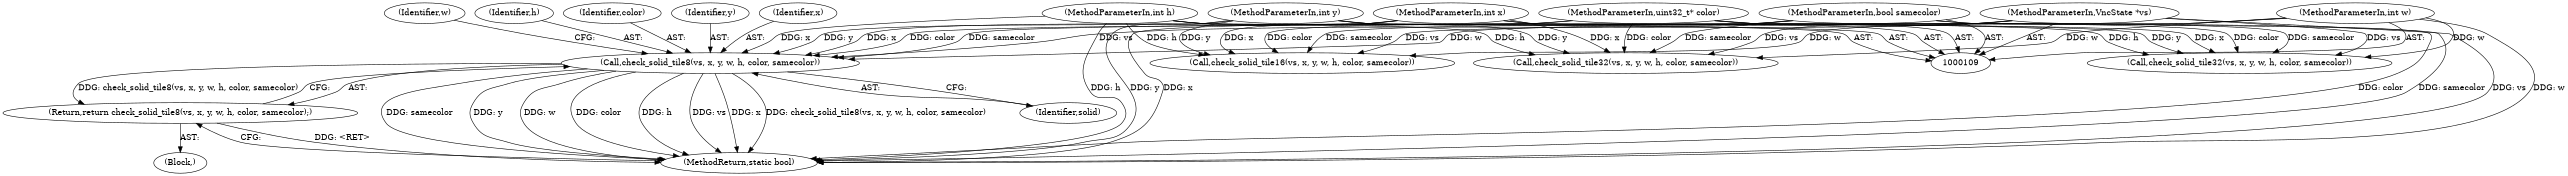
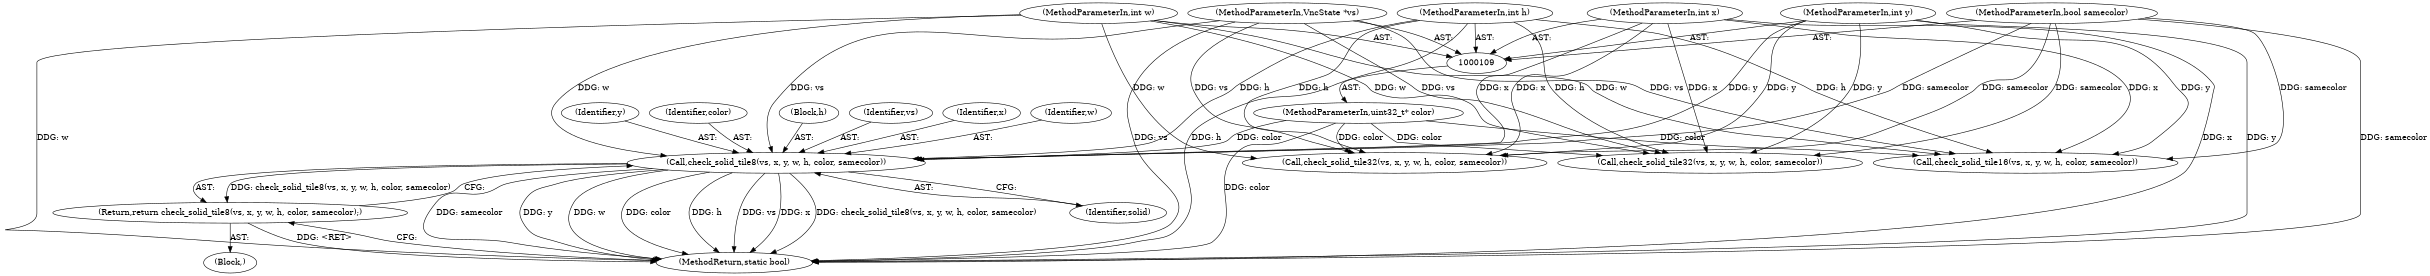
node "(Identifier,h)": label "(Identifier,h)" -> "(Block,h)"
edge "(MethodParameterIn,uint32_t* color)" -> "1000109": reversed
edge "(Identifier,w)" -> "(Call,check_solid_tile8(vs, x, y, w, h, color, samecolor))": label "CFG: " -> "AST: "
edge "(MethodParameterIn,int h)" -> "(Call,check_solid_tile8(vs, x, y, w, h, color, samecolor))": label "DDG: x" -> "DDG: h"
node "(Identifier,vs)": added
